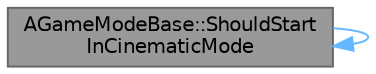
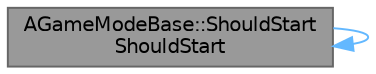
node "AGameModeBase::ShouldStart InCinematicMode": label "AGameModeBase::ShouldStart InCinematicMode" -> "AGameModeBase::ShouldStart ShouldStart"
